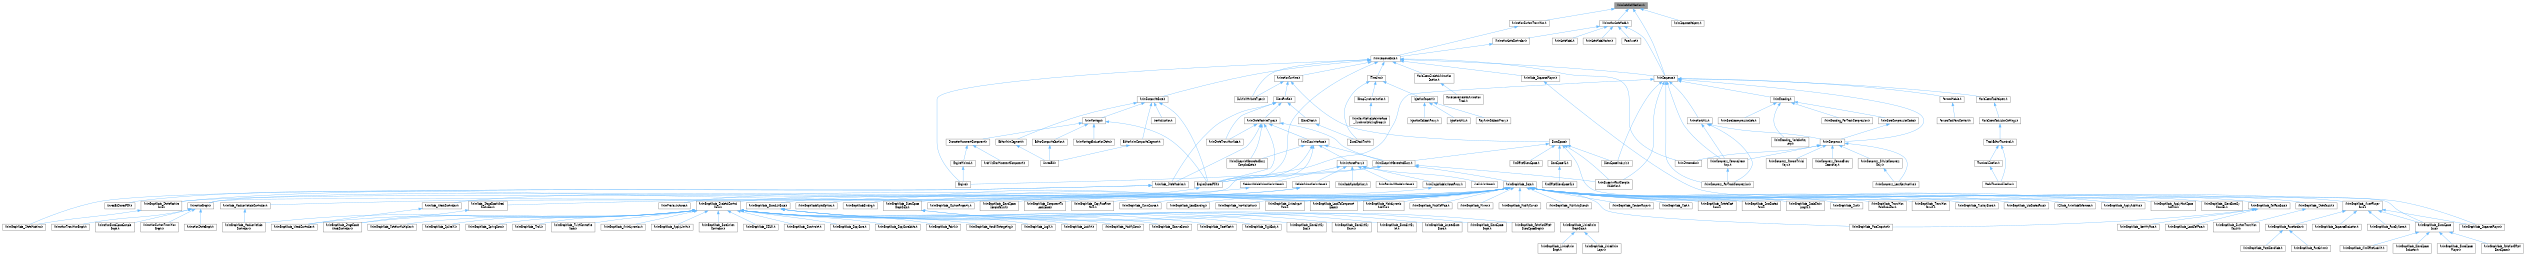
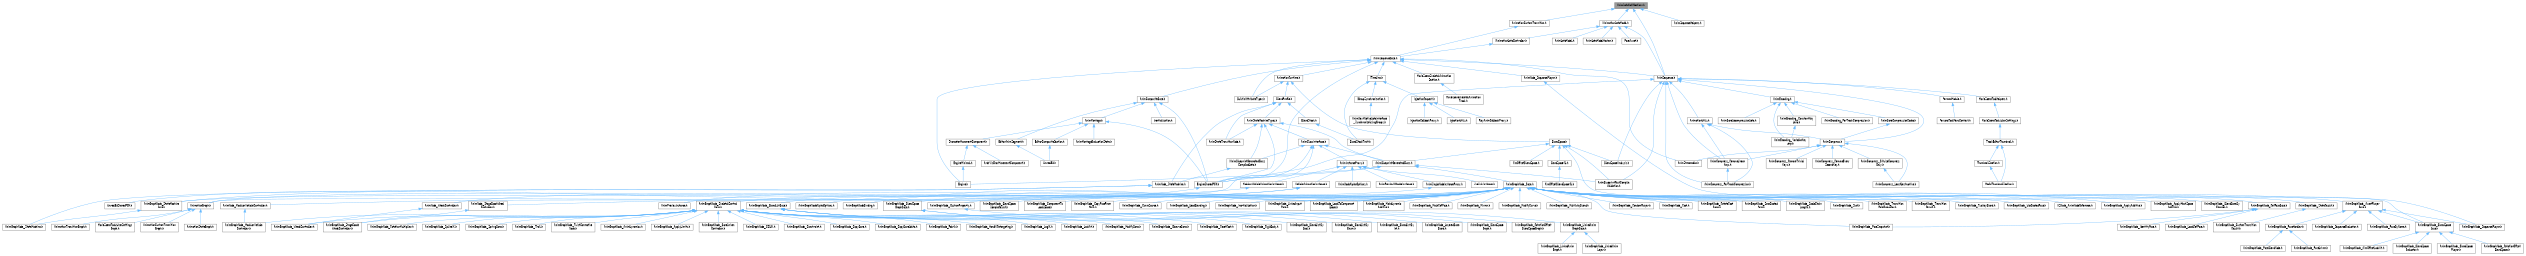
node "AnimEncoding_ConstantKey Lerp.h": added
node "EditorAnimCompositeSegment.h": removed
edge "AnimNode_StateMachine.h" -> "AnimStateMachineTypes.h": now "AnimNode_StateMachine.h" -> "IAnimBlueprintGeneratedClass CompiledData.h"
edge "AnimGraphNode_LinkedAnim GraphBase.h" -> "AnimGraphNode_CustomProperty.h": added
node "AnimationBlendSpaceSample Graph.h": label "AnimationBlendSpaceSample Graph.h" -> "MovieSceneToolsUserSettings Graph.h"
